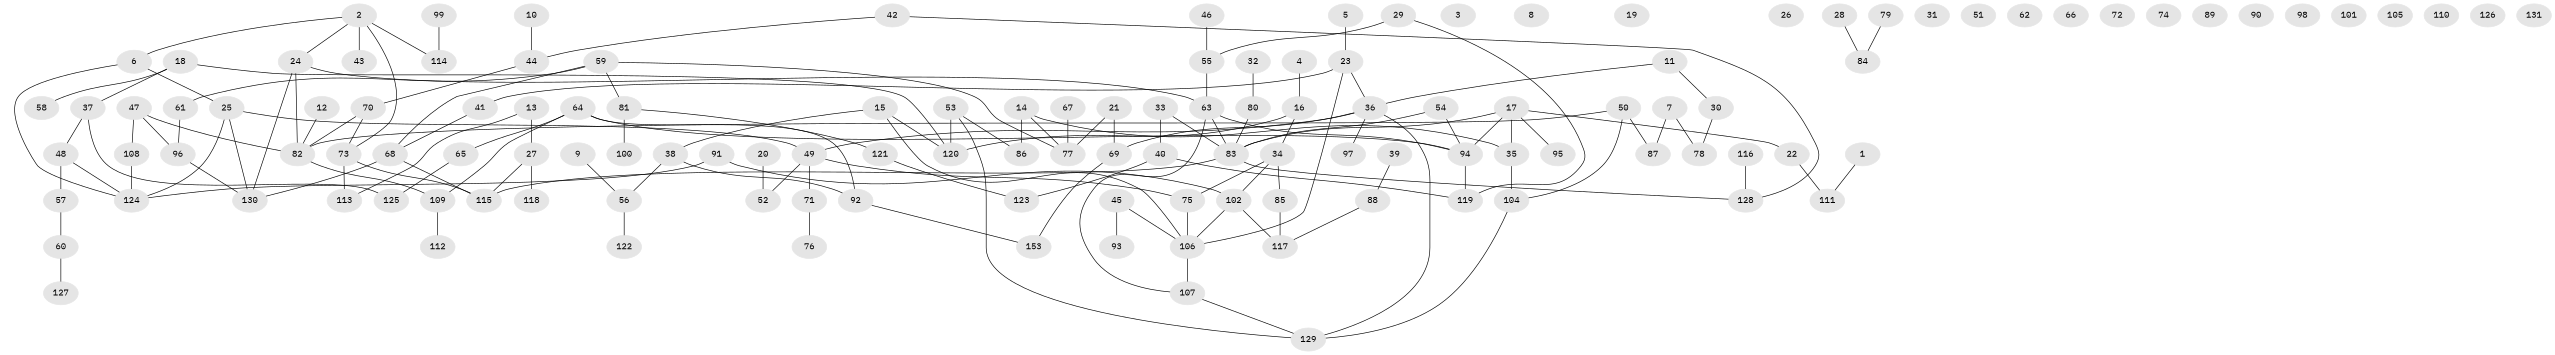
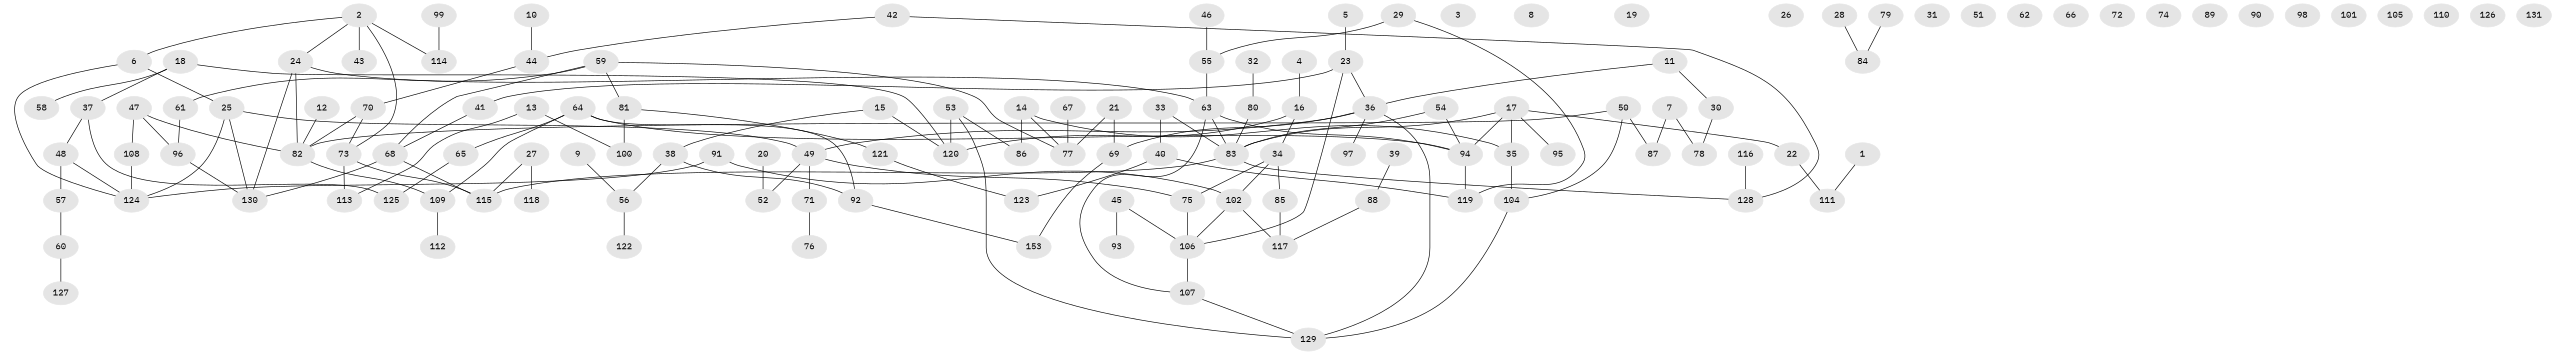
edge "13" -- "27": now "13" -- "100"
edge "15" -- "106": removed
